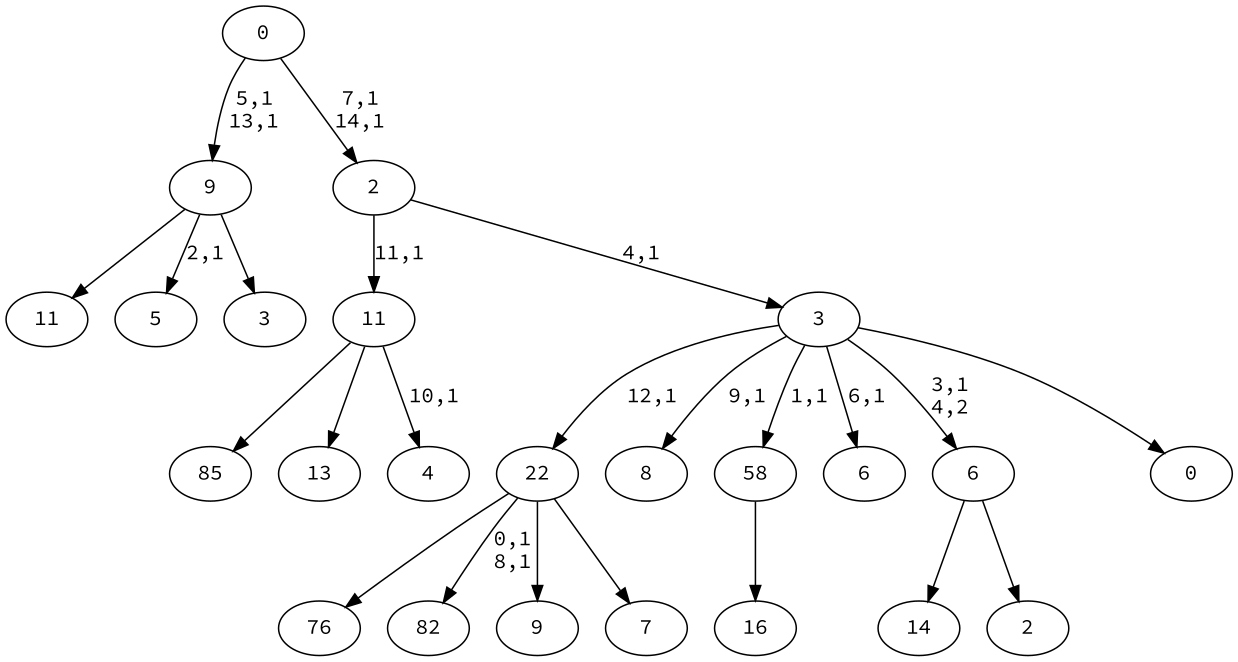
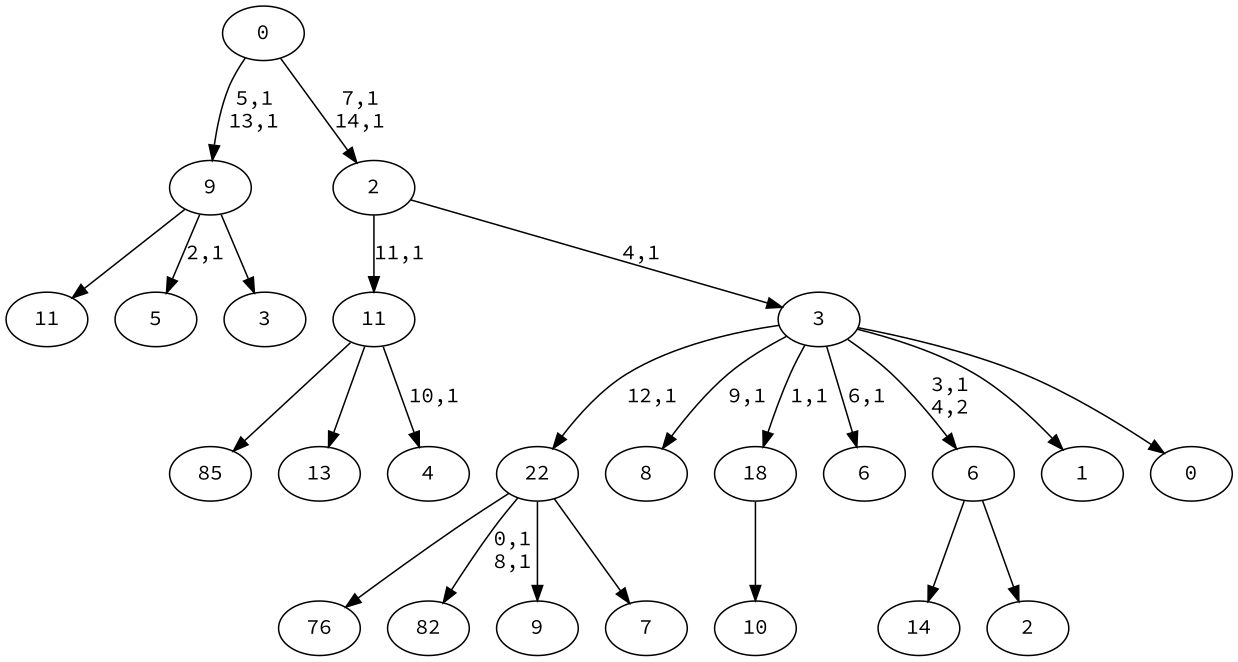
node "58": label "58" -> "18"
node "1": added
node "16": label "16" -> "10"
